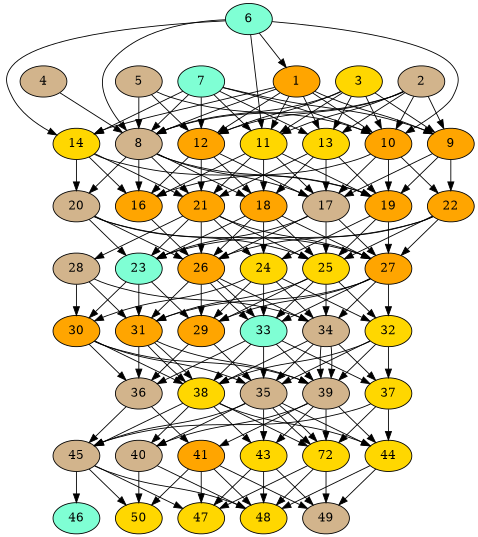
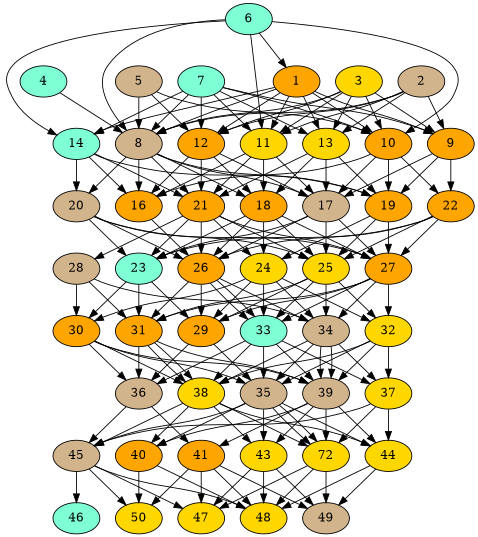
node "4": fillcolor tan -> aquamarine
edge "2" -> "10": removed
node "14": fillcolor gold -> aquamarine
edge "11" -> "19": removed
node "40": fillcolor tan -> orange
